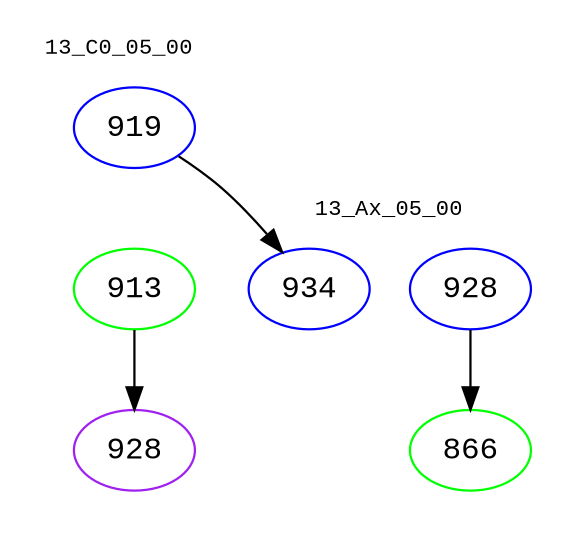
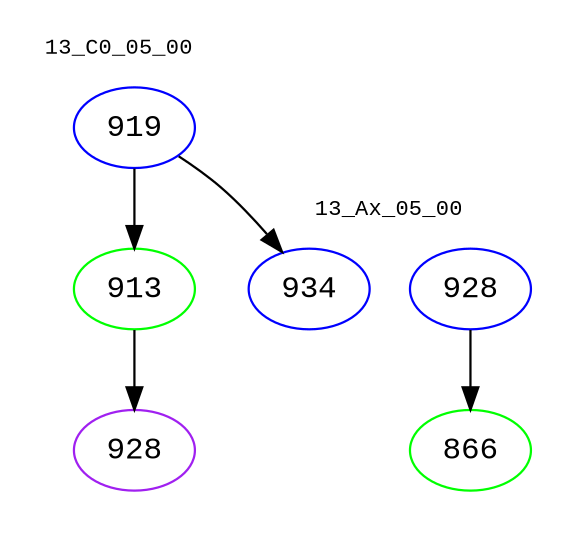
edge "919" -> "913": added
